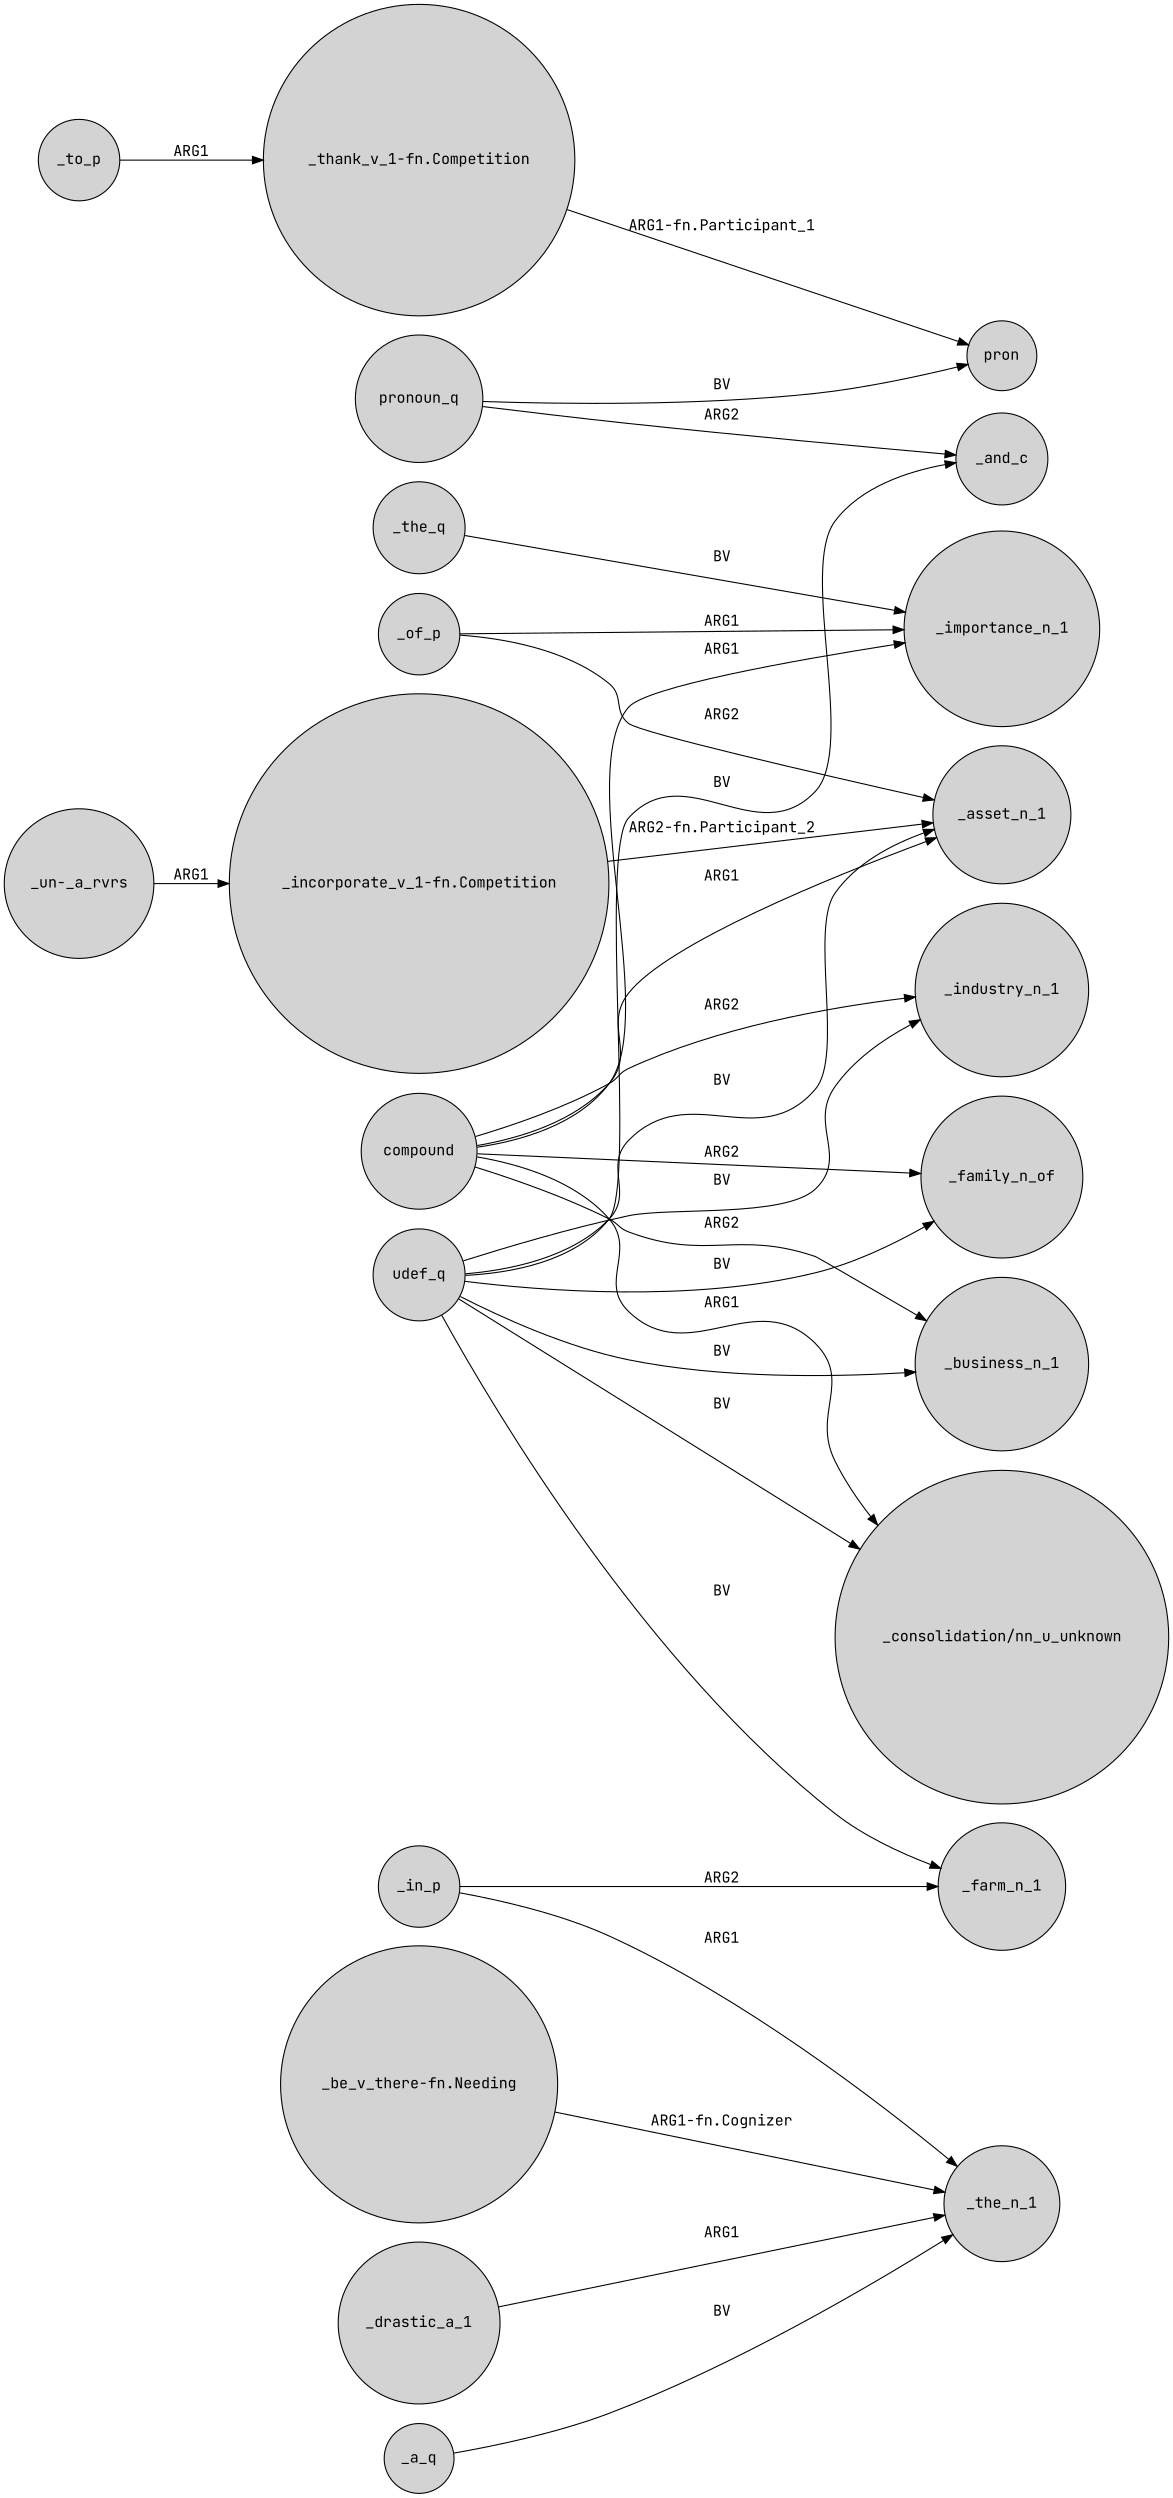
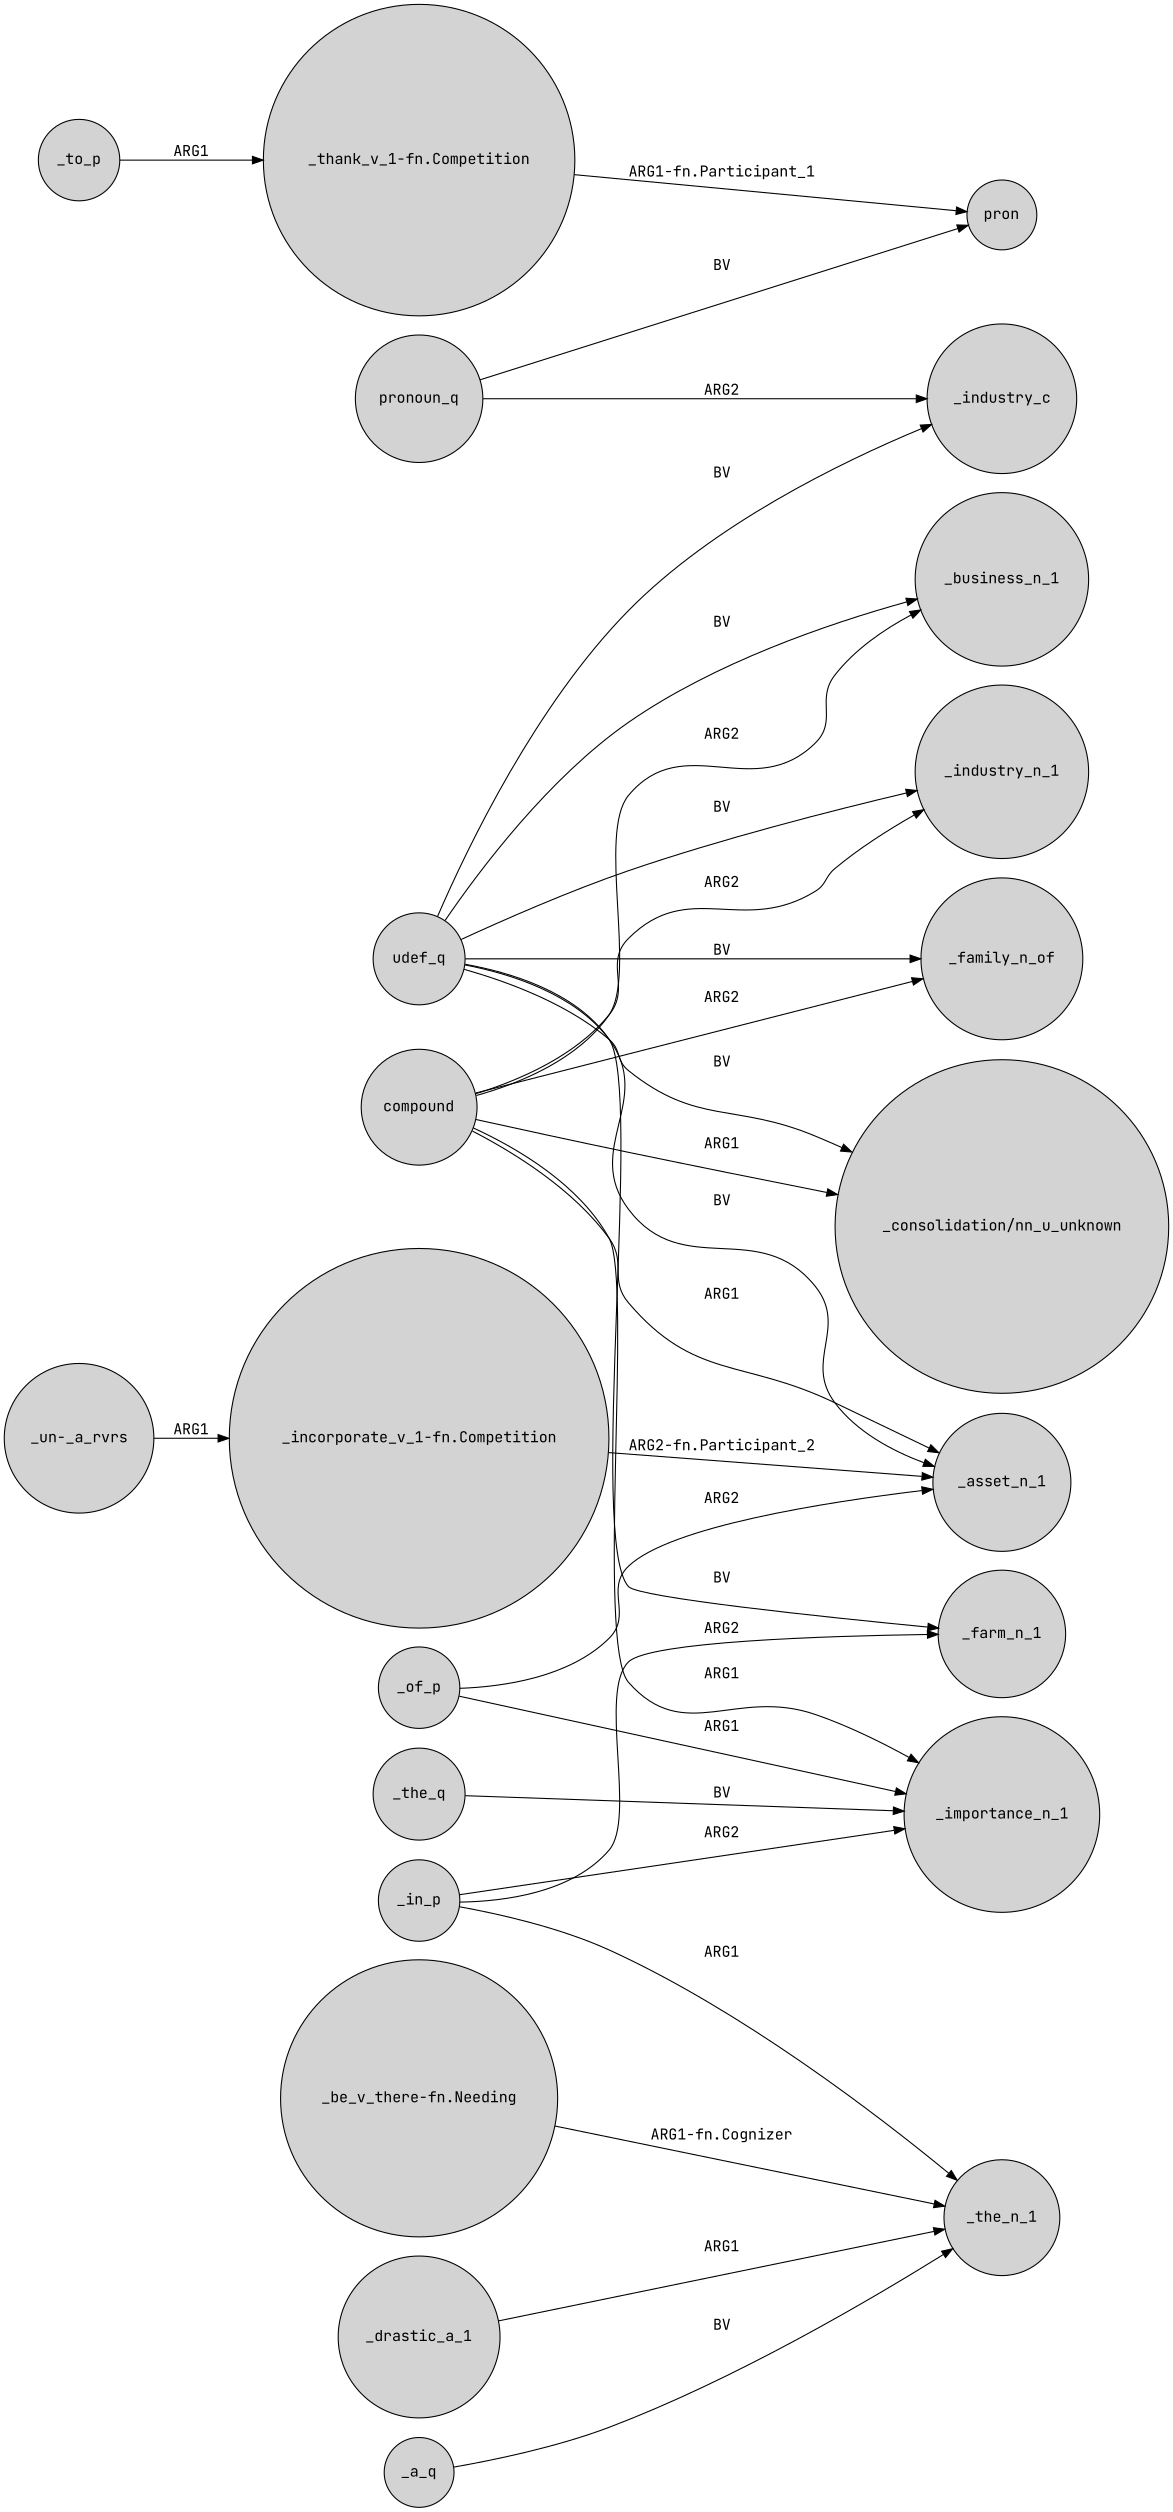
node "_and_c": label "_and_c" -> "_industry_c"
edge "_in_p" -> "_importance_n_1": added, label "ARG2"
